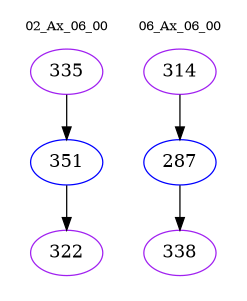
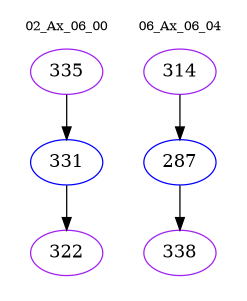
cluster "06_Ax_06_00": label "06_Ax_06_00" -> "06_Ax_06_04"
node "351": label "351" -> "331"
